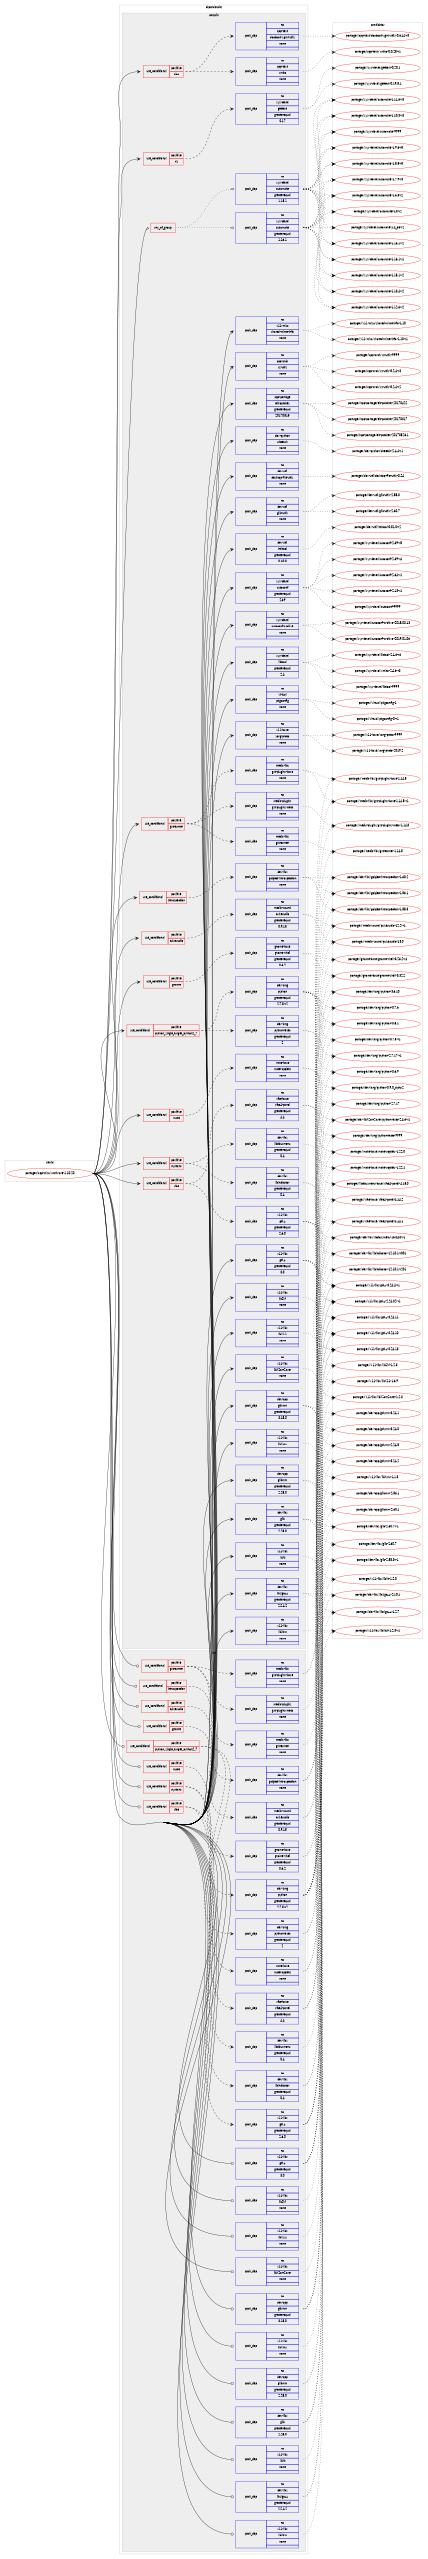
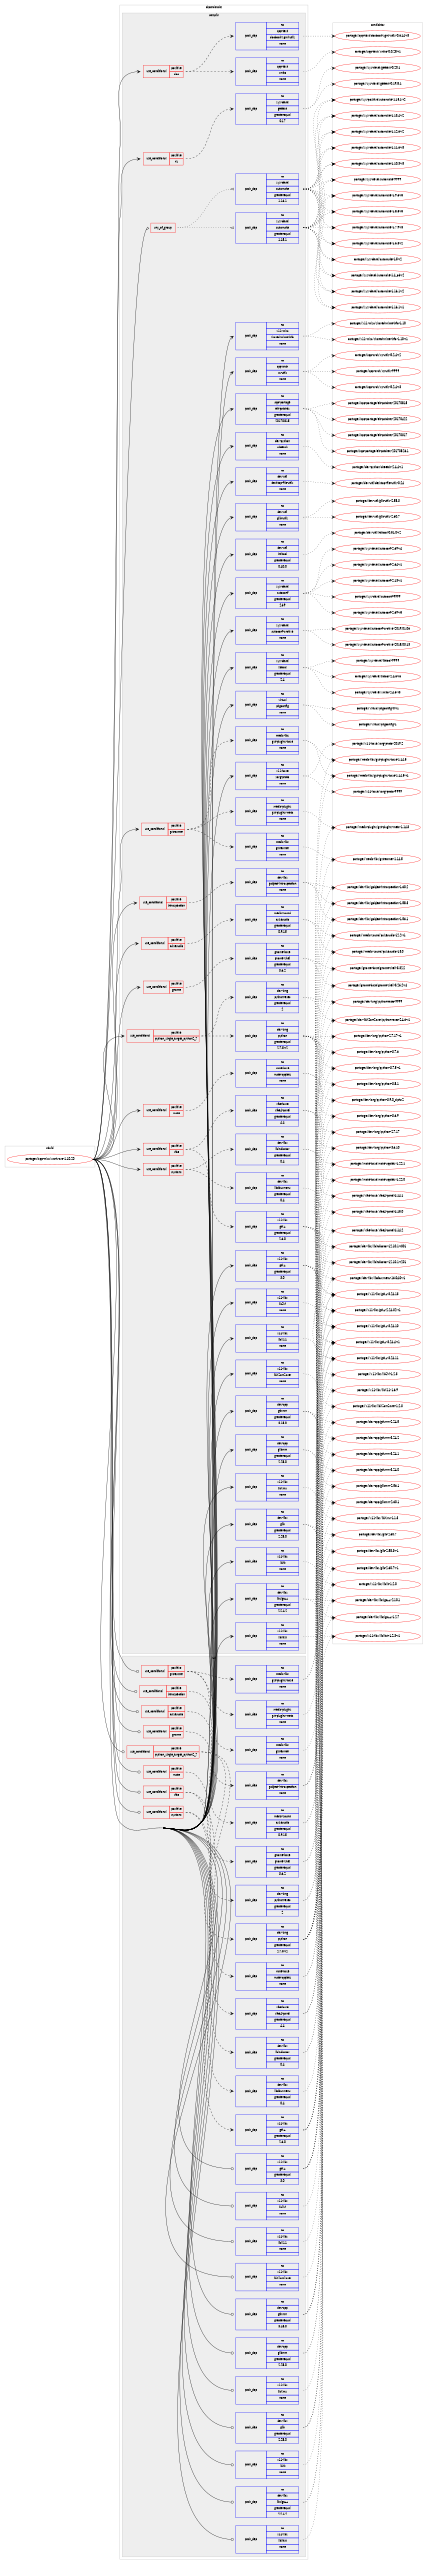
node "portage://sys-devel/automake-1.15.1-r2": label "portage://sys-devel/automake-1.15.1-r2" -> "portage://sys-positive/automake-1.15.1-r2"
node "portage://app-portage/elt-patches-20170815": added
node "portage://libdbusmenu-base/xfce4-panel-4.15.0": label "portage://libdbusmenu-base/xfce4-panel-4.15.0" -> "portage://xfce-base/xfce4-panel-4.15.0"
